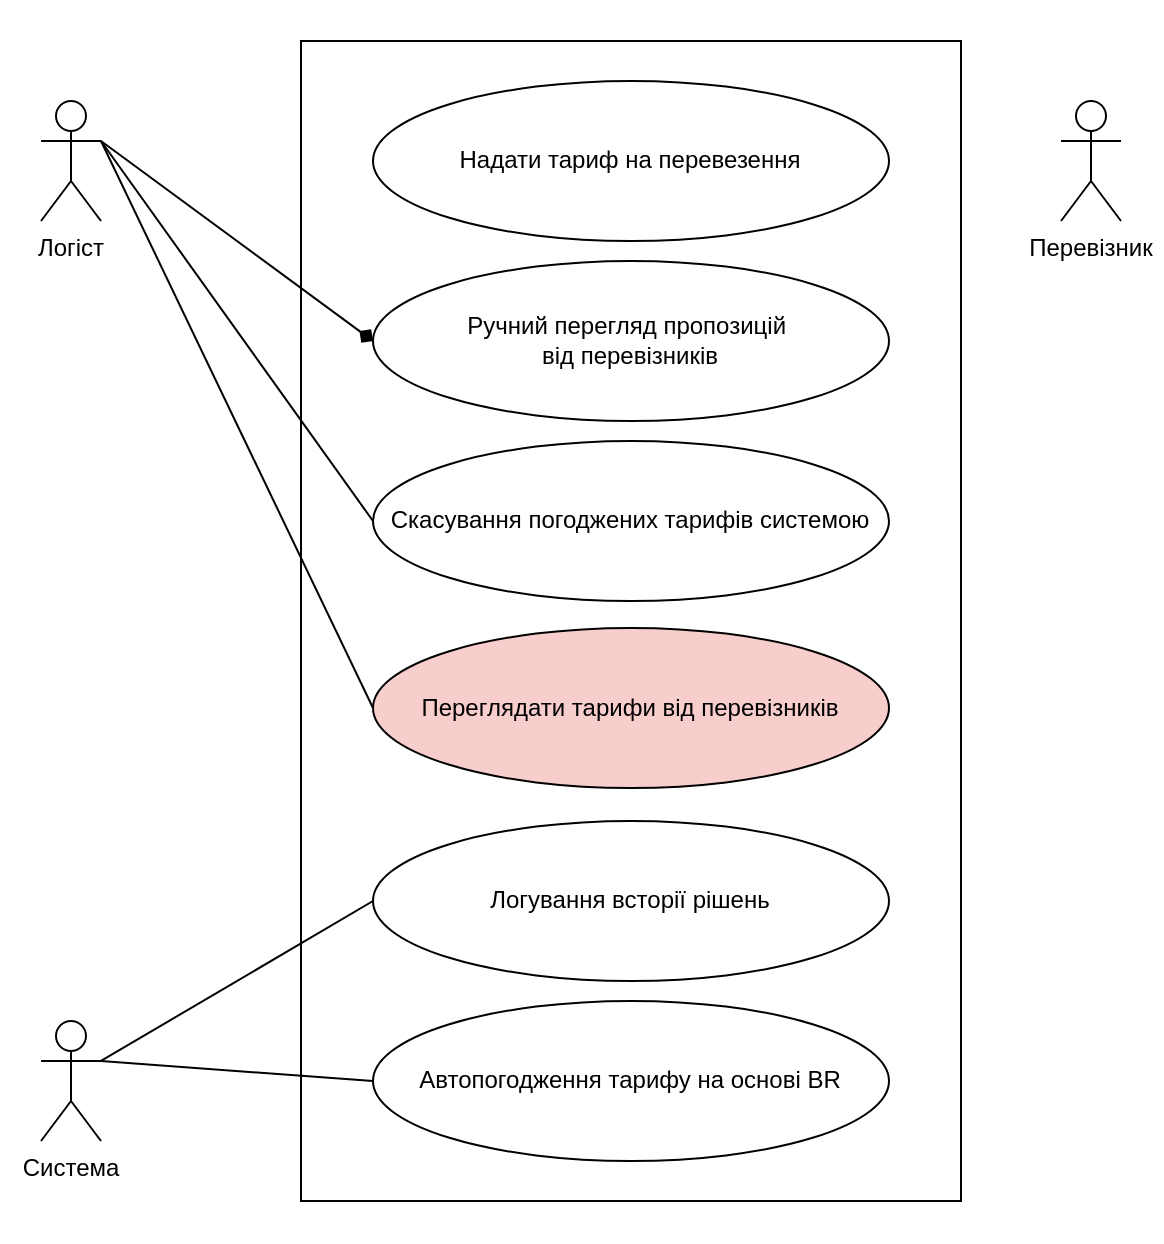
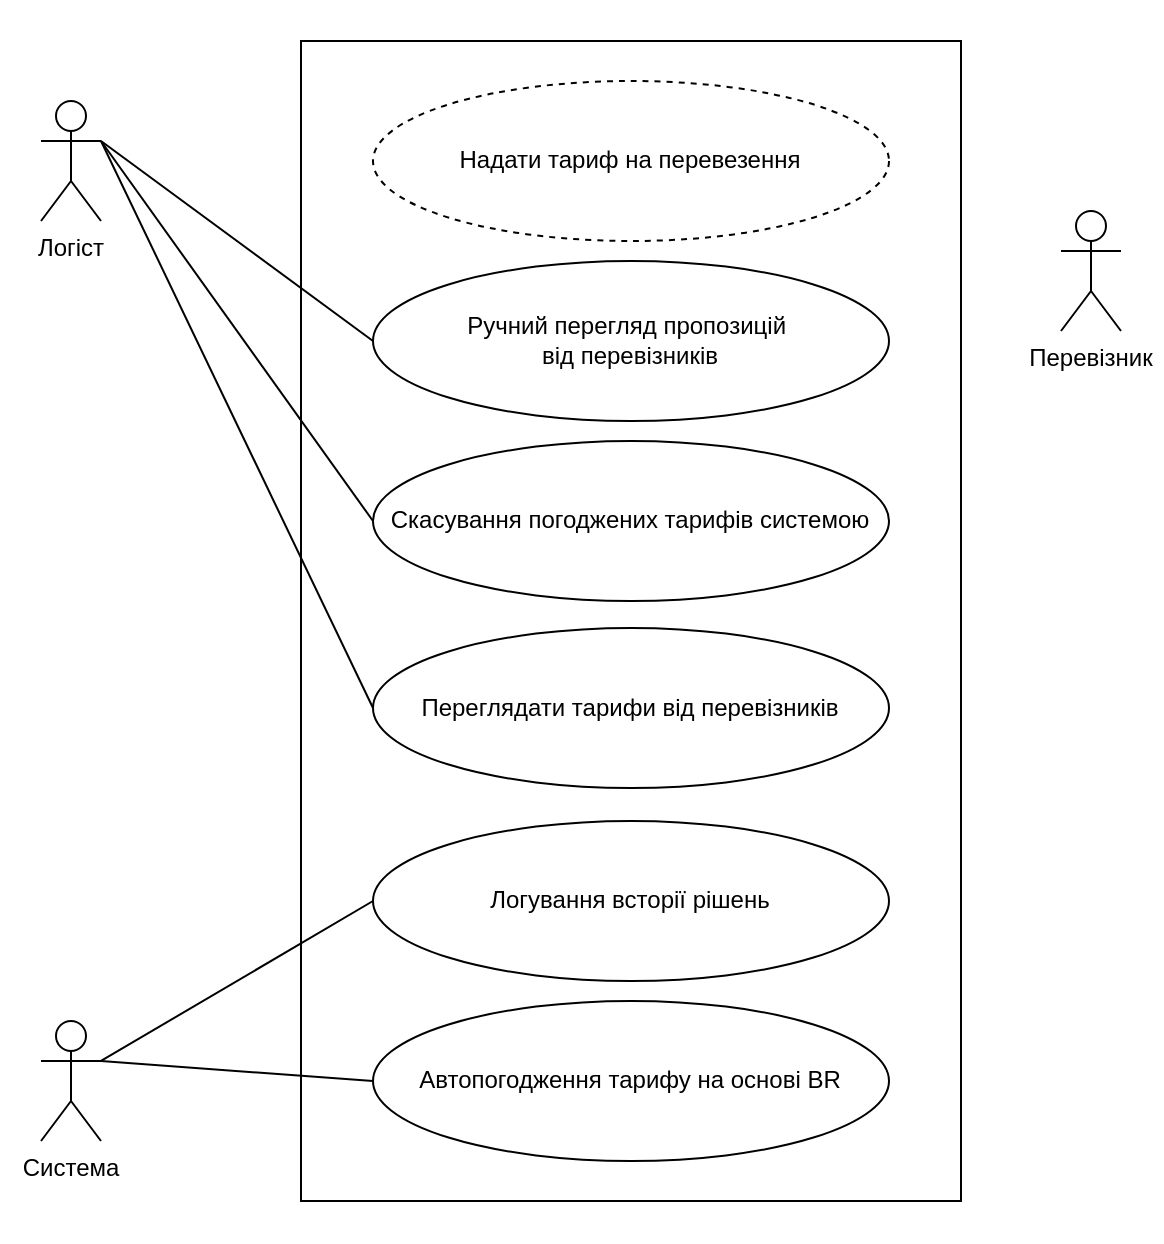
node "Надати тариф на перевезення": style solid -> dashed
node "Перевізник": moved (1091, 161) -> (1091, 271)
edge "Логіст" -> "Ручний перегляд пропозицій від перевізників": arrowhead diamond -> none
node "Переглядати тарифи від перевізників": fillcolor #f8cecc -> #ffffff
